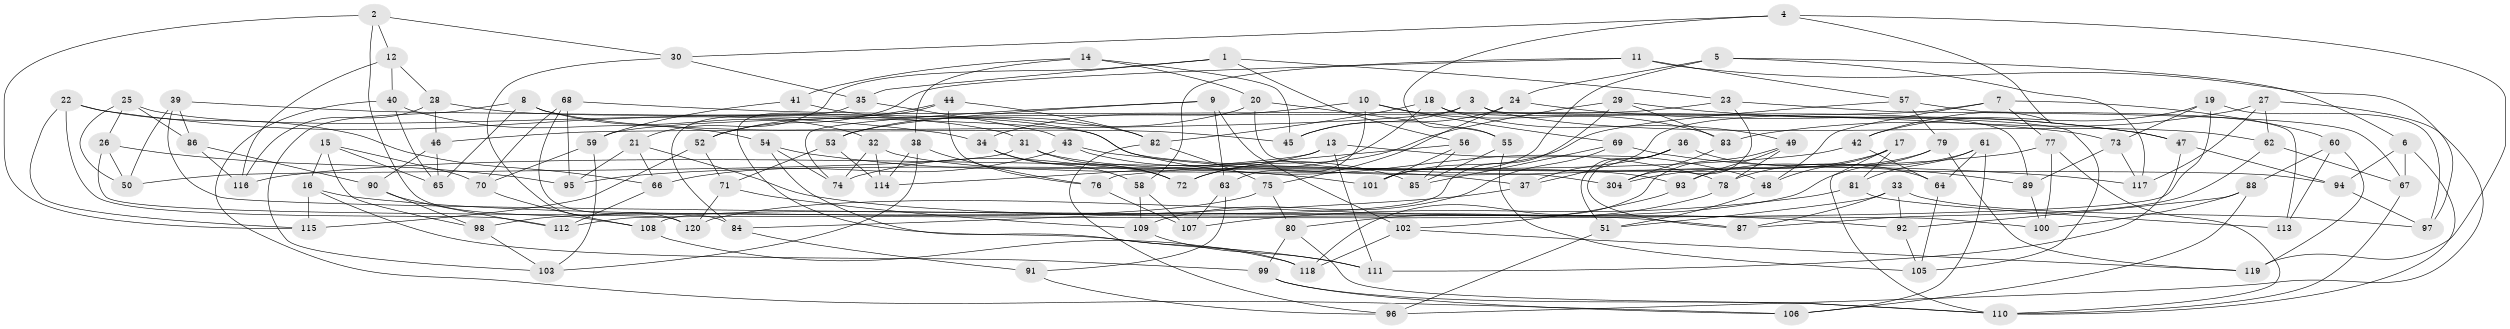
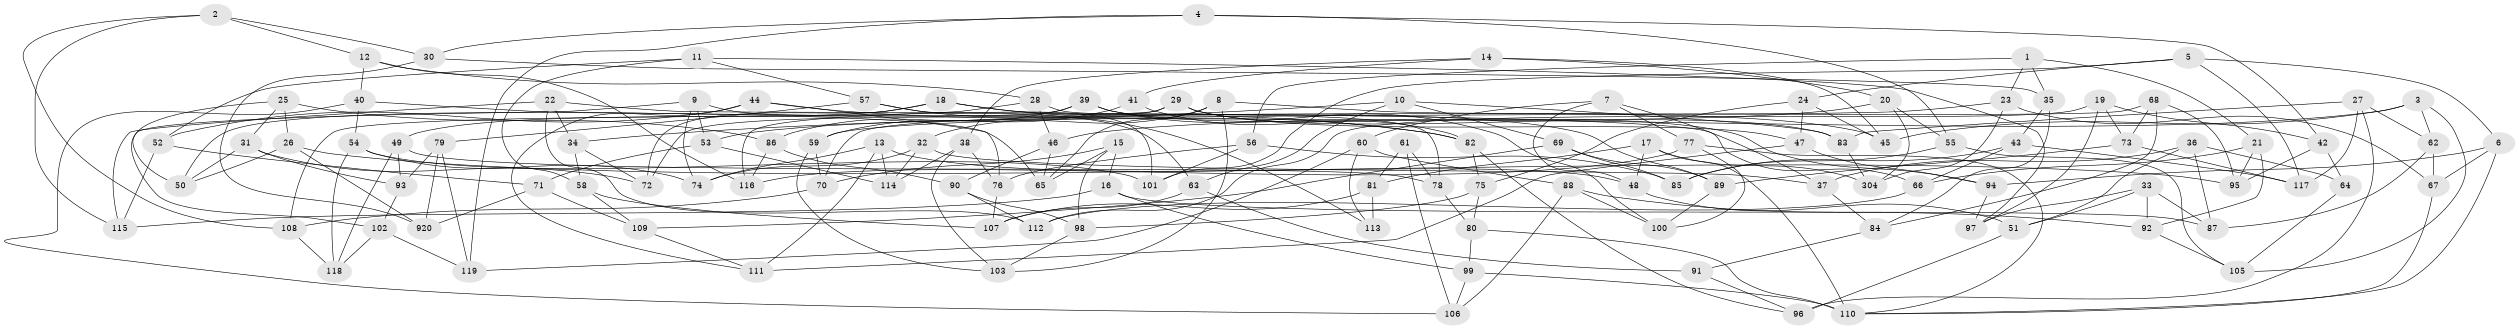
edge "61" -- "64": removed
node "120": label "120" -> "920"
